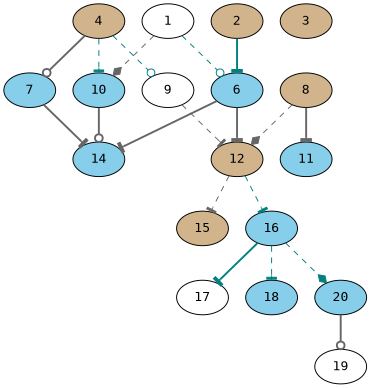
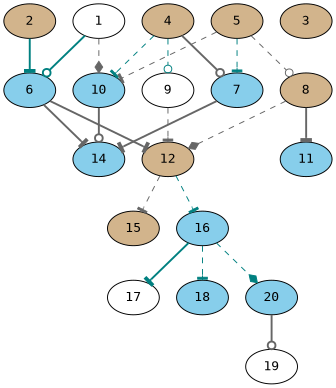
node "5": added
edge "1" -> "6": style dashed -> bold
